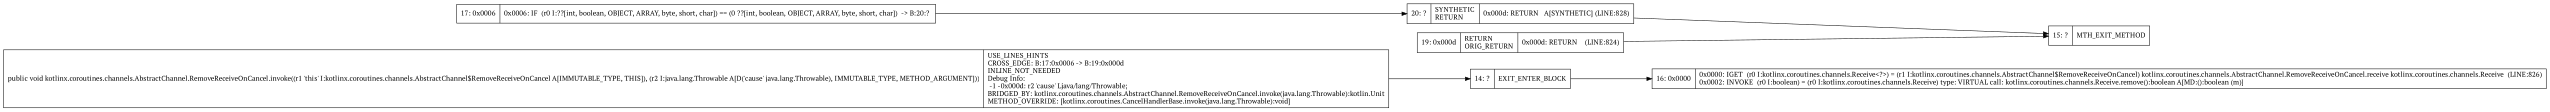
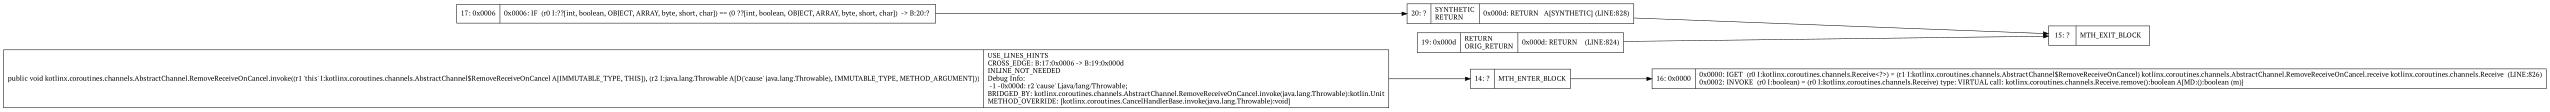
node "15: ?": text "MTH_EXIT_METHOD" -> "MTH_EXIT_BLOCK"
node "14: ?": text "EXIT_ENTER_BLOCK" -> "MTH_ENTER_BLOCK"
